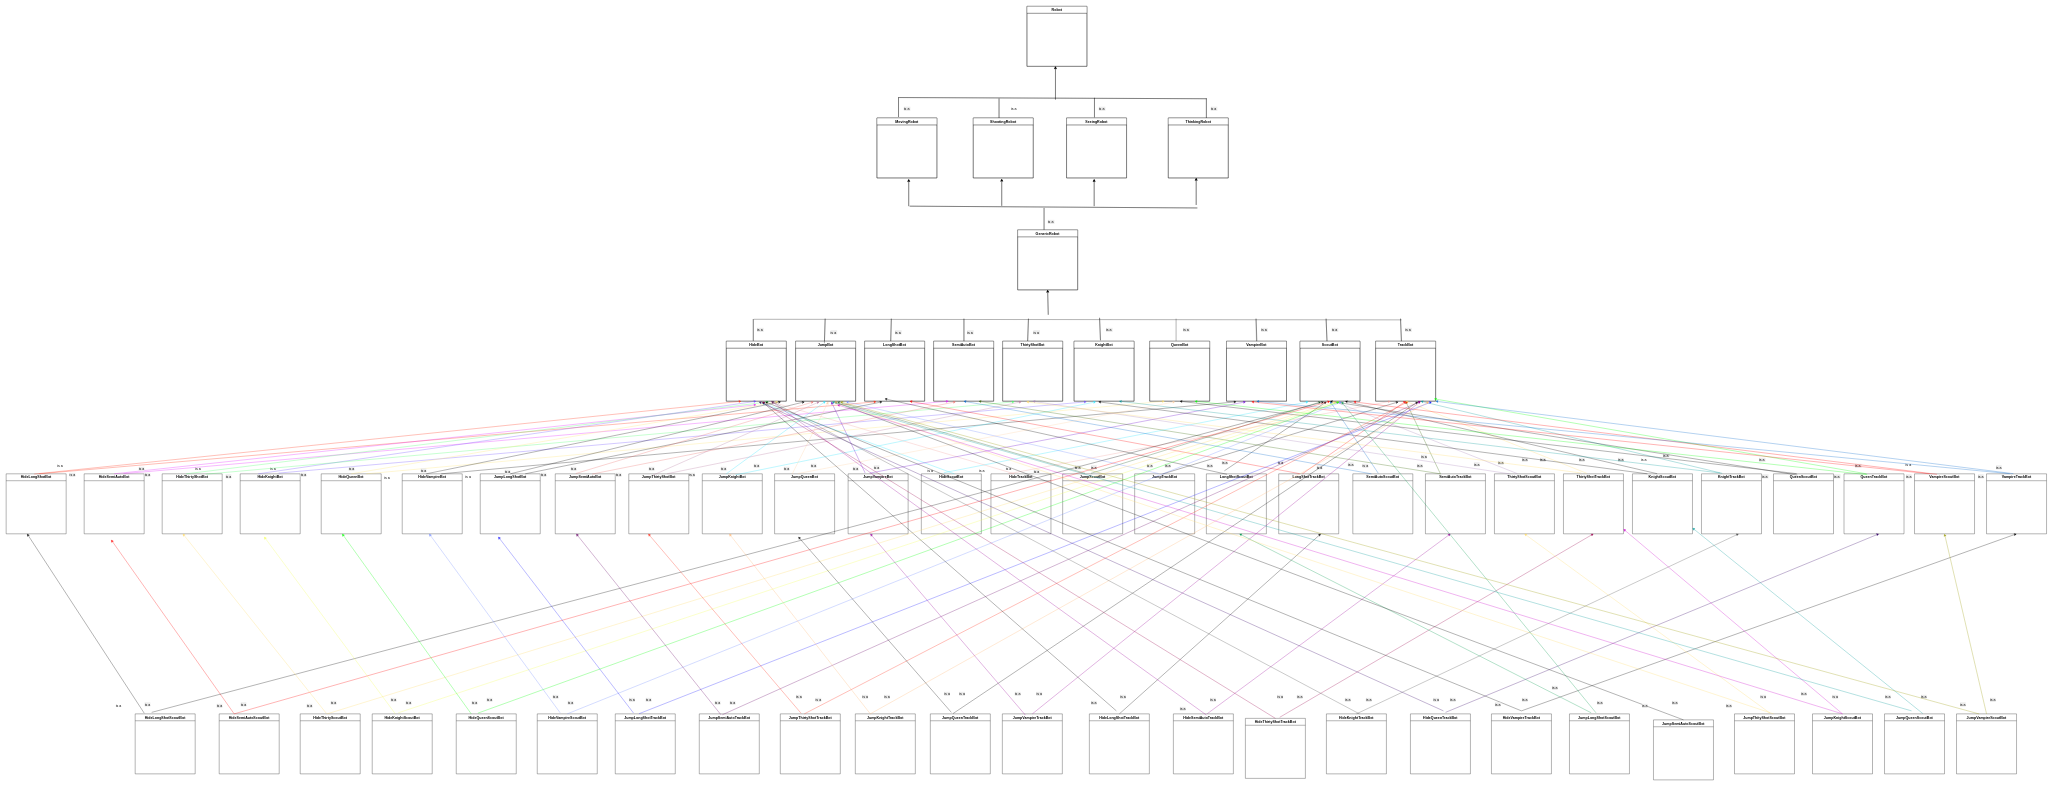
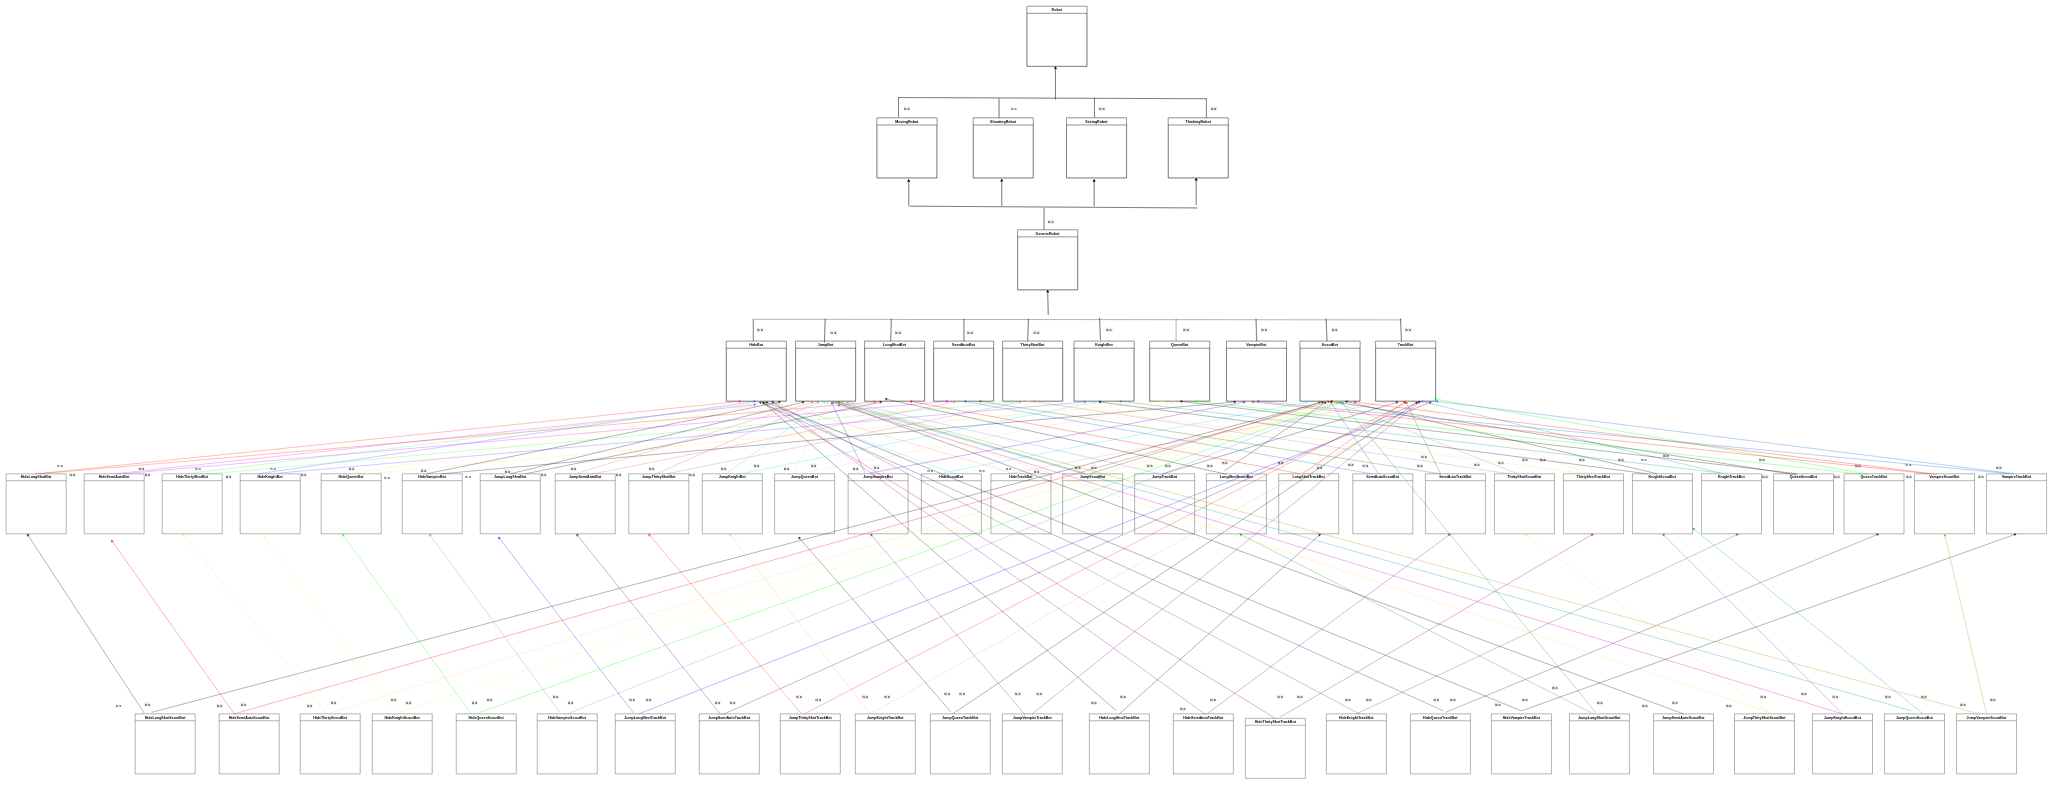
edge "JumpKnightScoutBot" -> "ThirtyShotTrackBot": now "JumpKnightScoutBot" -> "KnightScoutBot"
node "JumpSemiAutoScoutBot": moved (1683, 750) -> (1683, 744)
